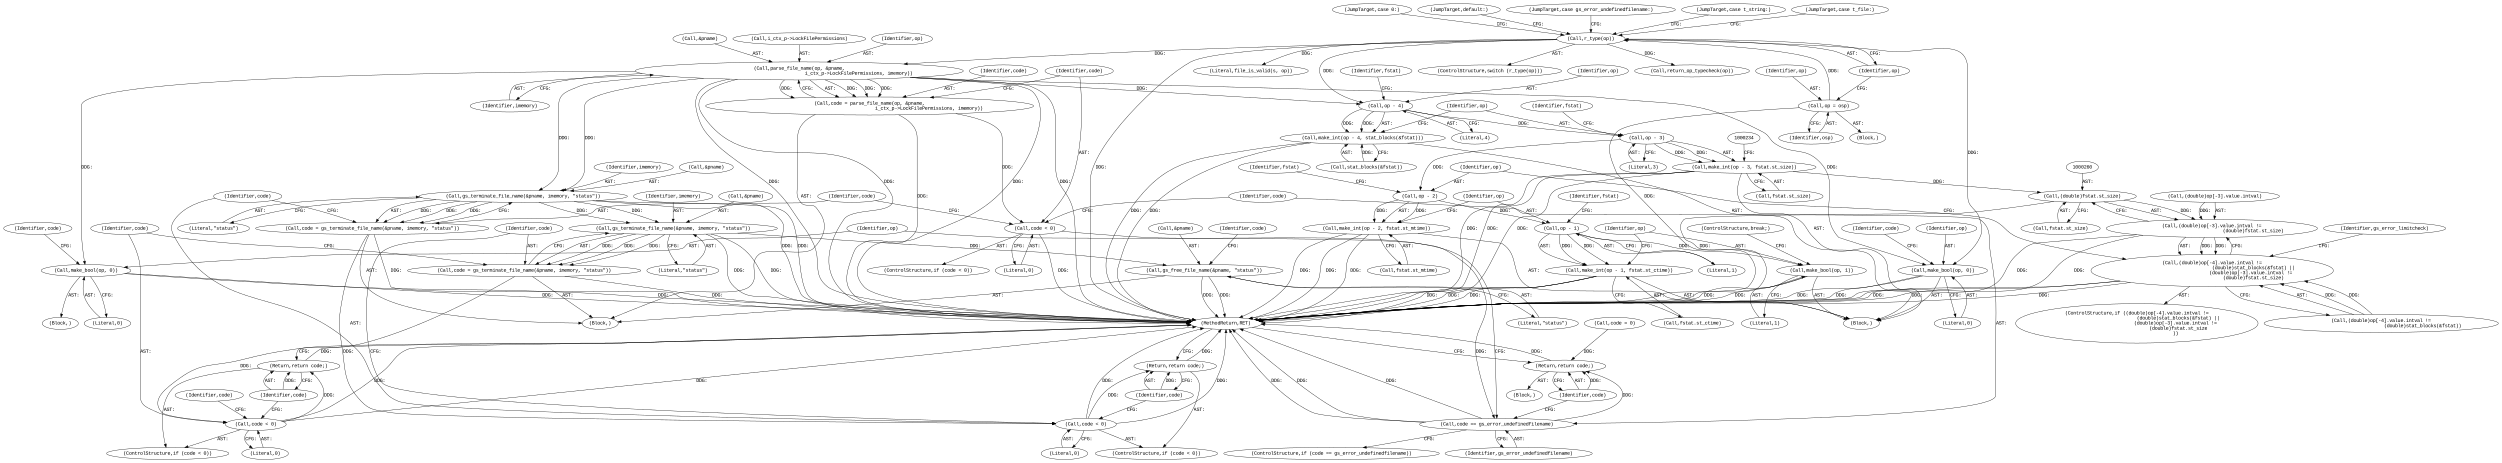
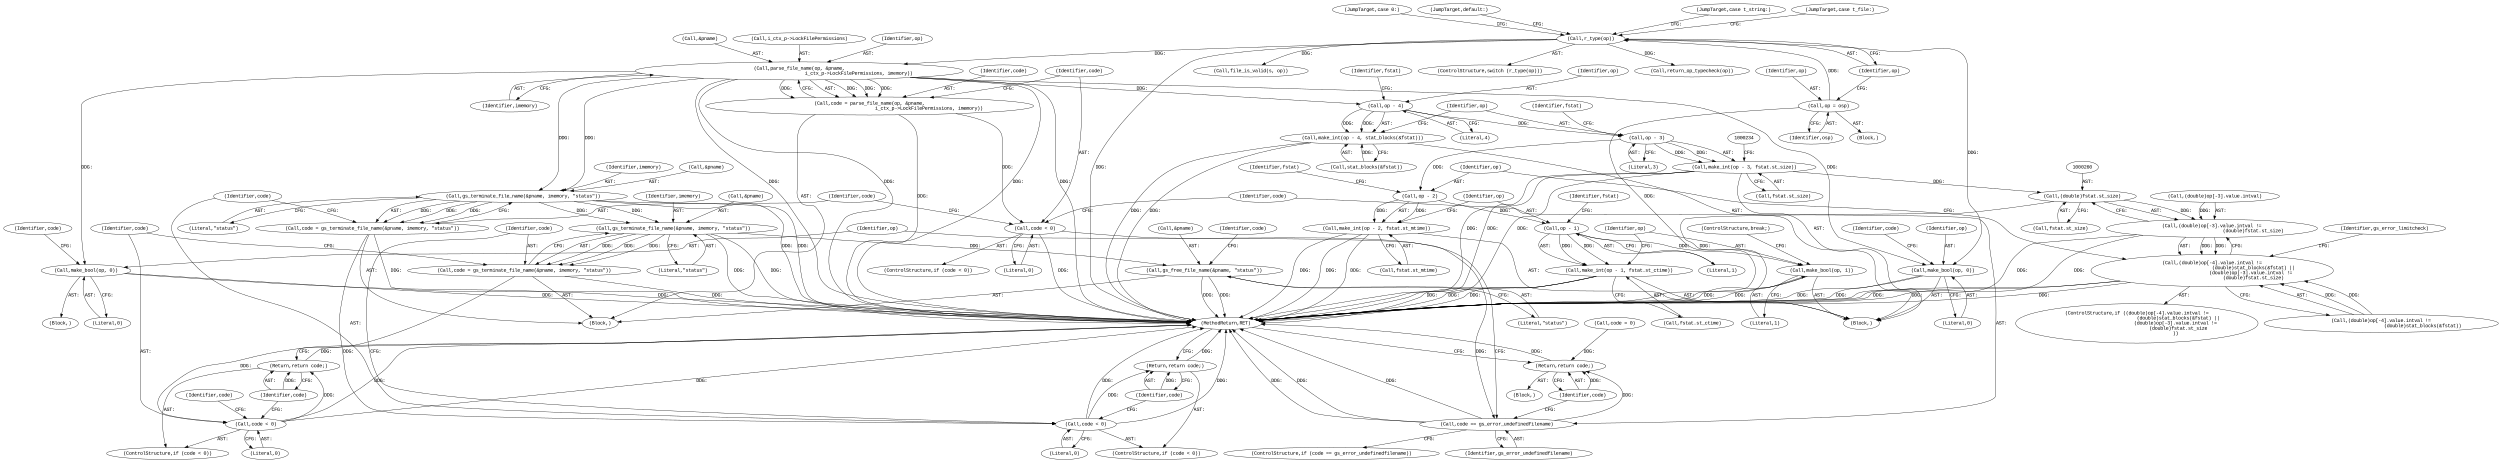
node "(JumpTarget,case gs_error_undefinedfilename:)": removed
edge "(Call,r_type(op))" -> "(Call,op - 4)": removed, label "DDG:"
node "(Literal,file_is_valid(s, op))": label "(Literal,file_is_valid(s, op))" -> "(Call,file_is_valid(s, op))"
